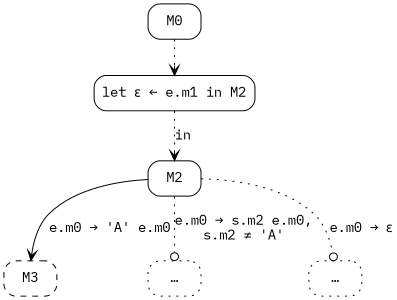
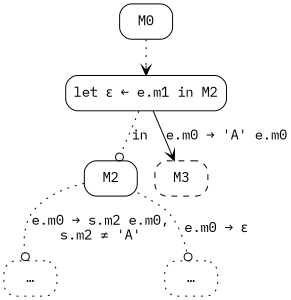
edge "let ε ← e.m1 in M2" -> "M2": arrowhead vee -> odot
edge "M2" -> "M3": now "let ε ← e.m1 in M2" -> "M3"
